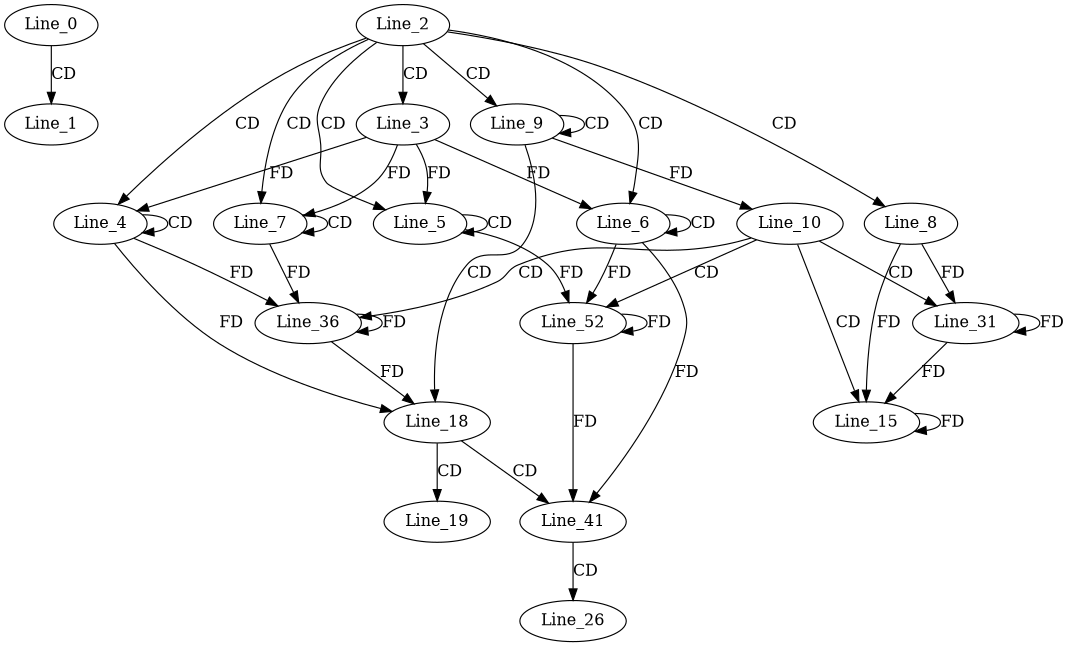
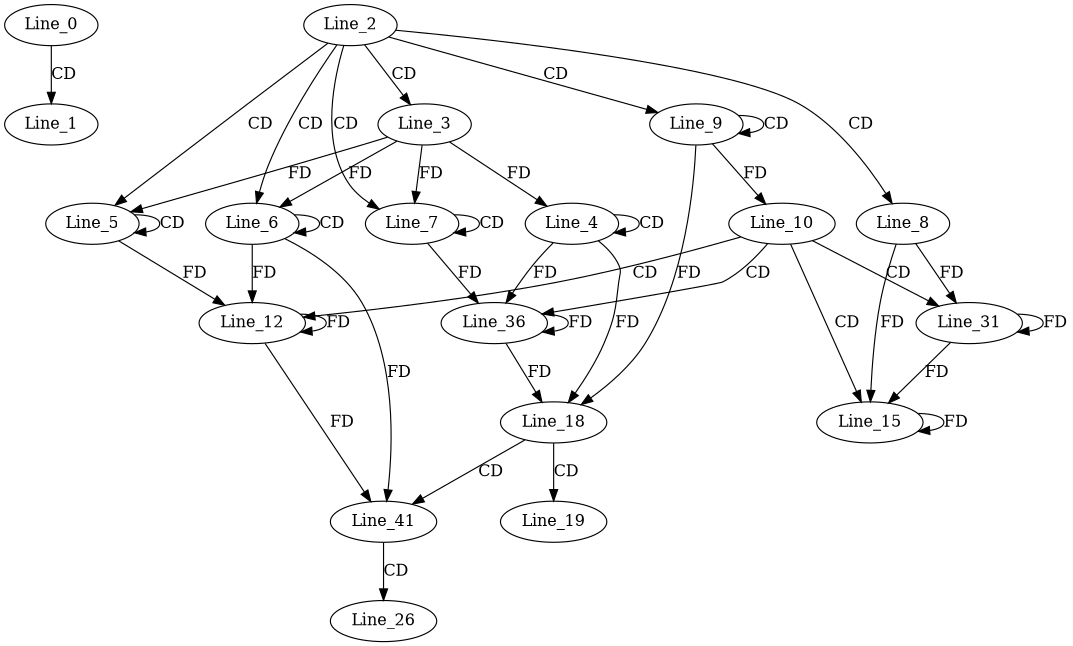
edge "Line_2" -> "Line_4": removed, label "CD"
edge "Line_9" -> "Line_18": label "CD" -> "FD"
node "Line_52": label "Line_52" -> "Line_12"
